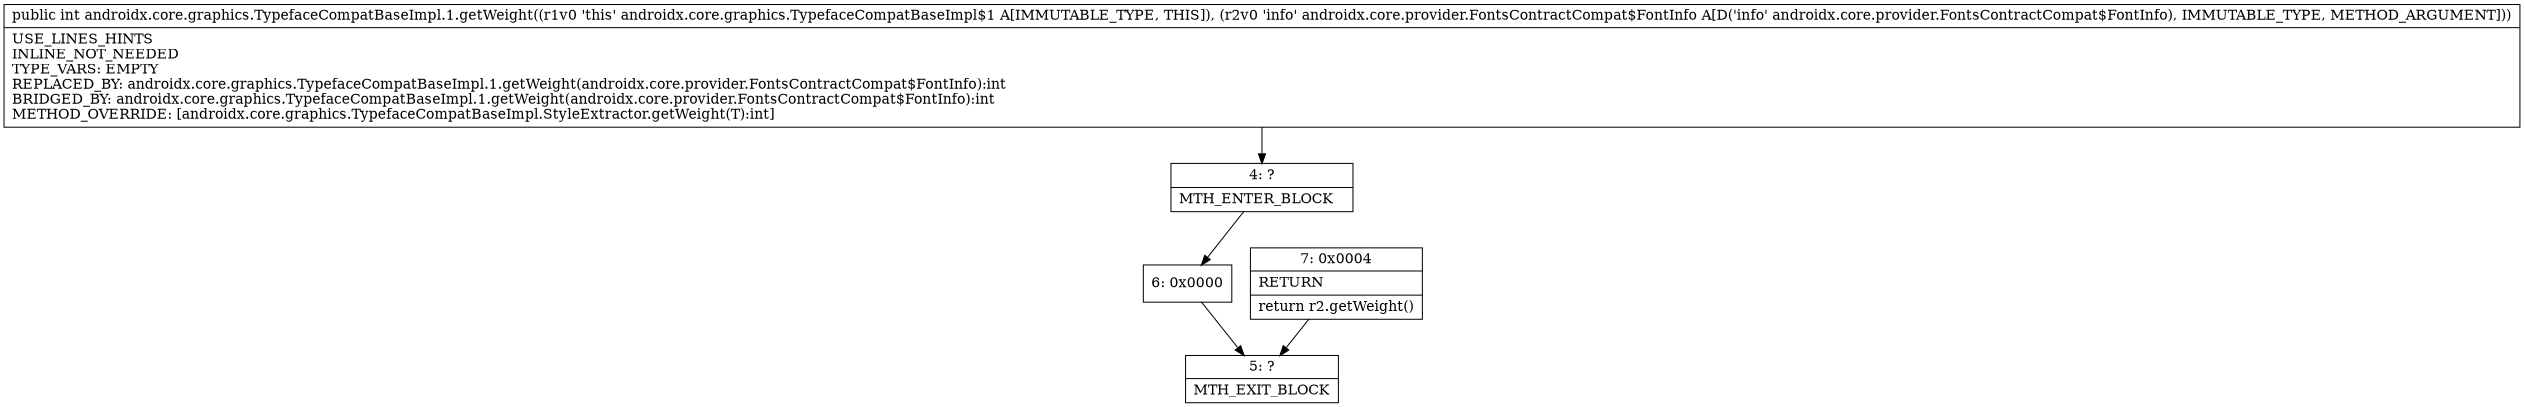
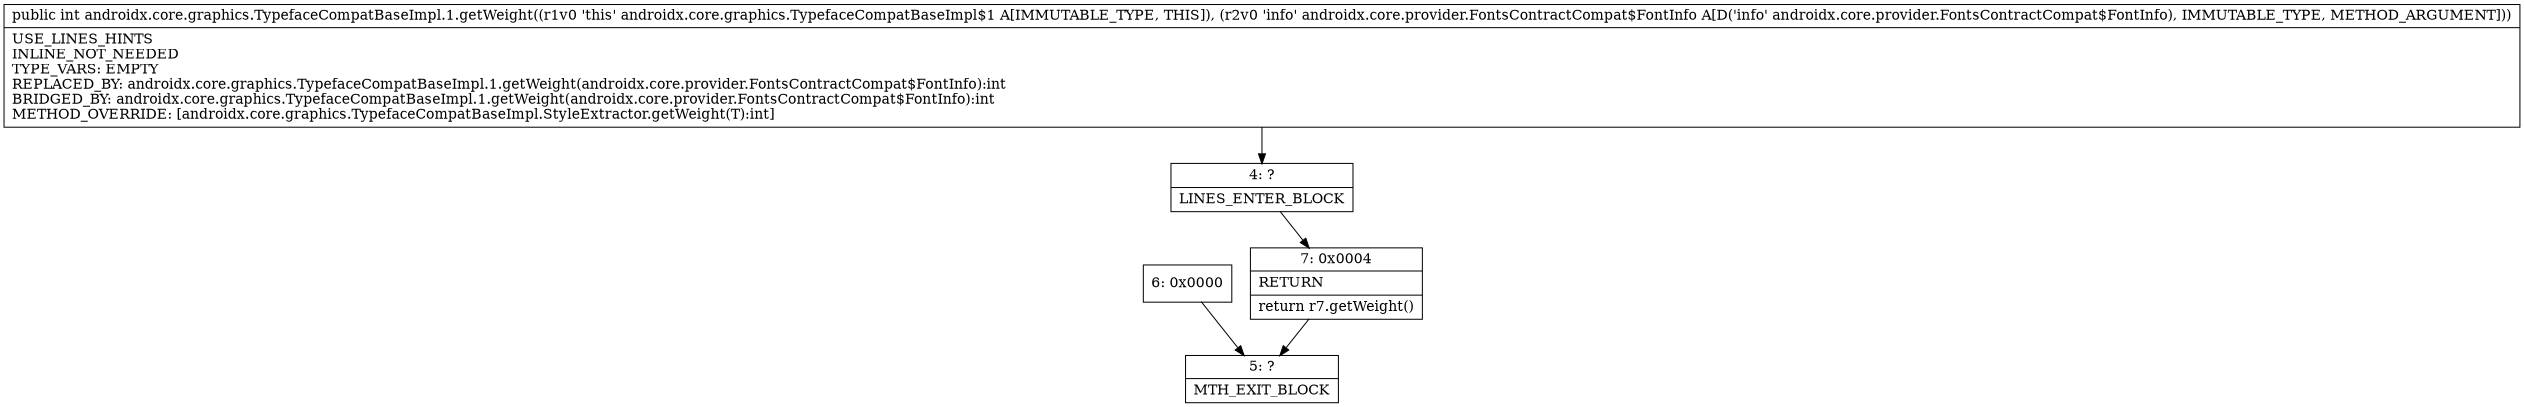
node "4: ?": text "MTH_ENTER_BLOCK" -> "LINES_ENTER_BLOCK"
edge "4: ?" -> "6: 0x0000": now "4: ?" -> "7: 0x0004"
node "7: 0x0004": text "return r2.getWeight()" -> "return r7.getWeight()"
